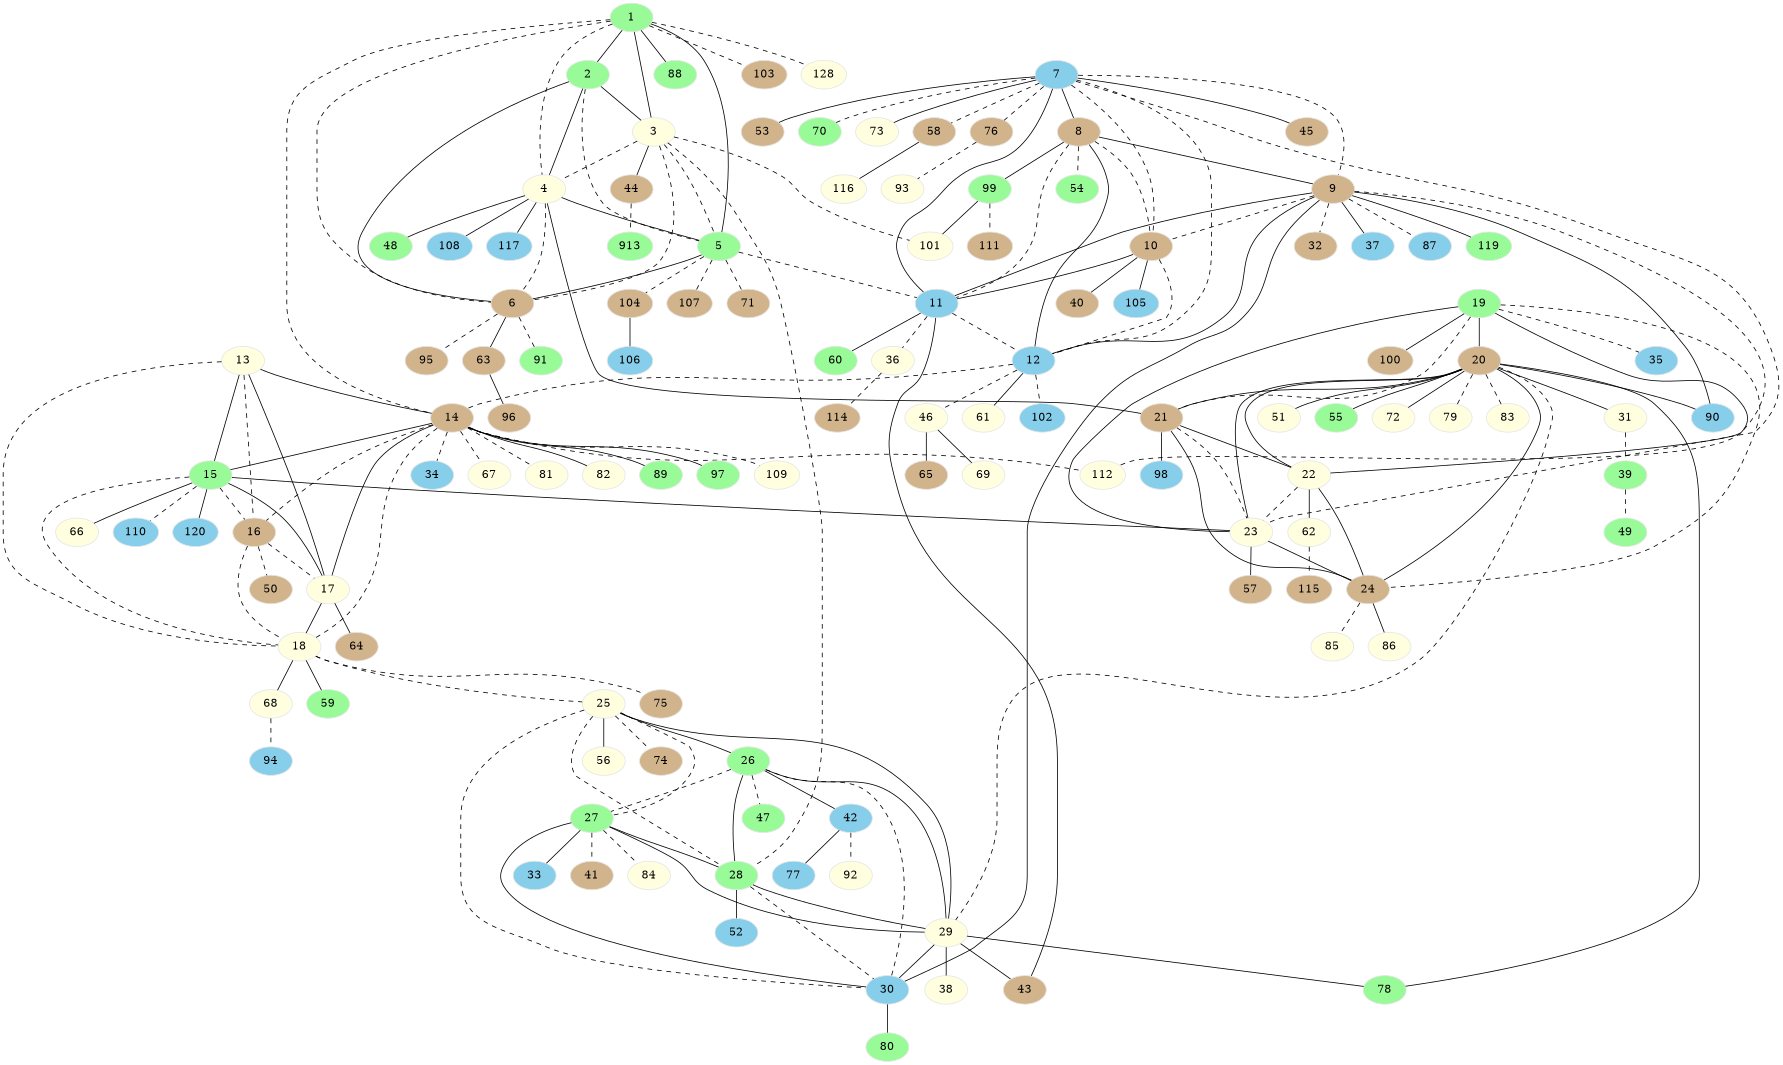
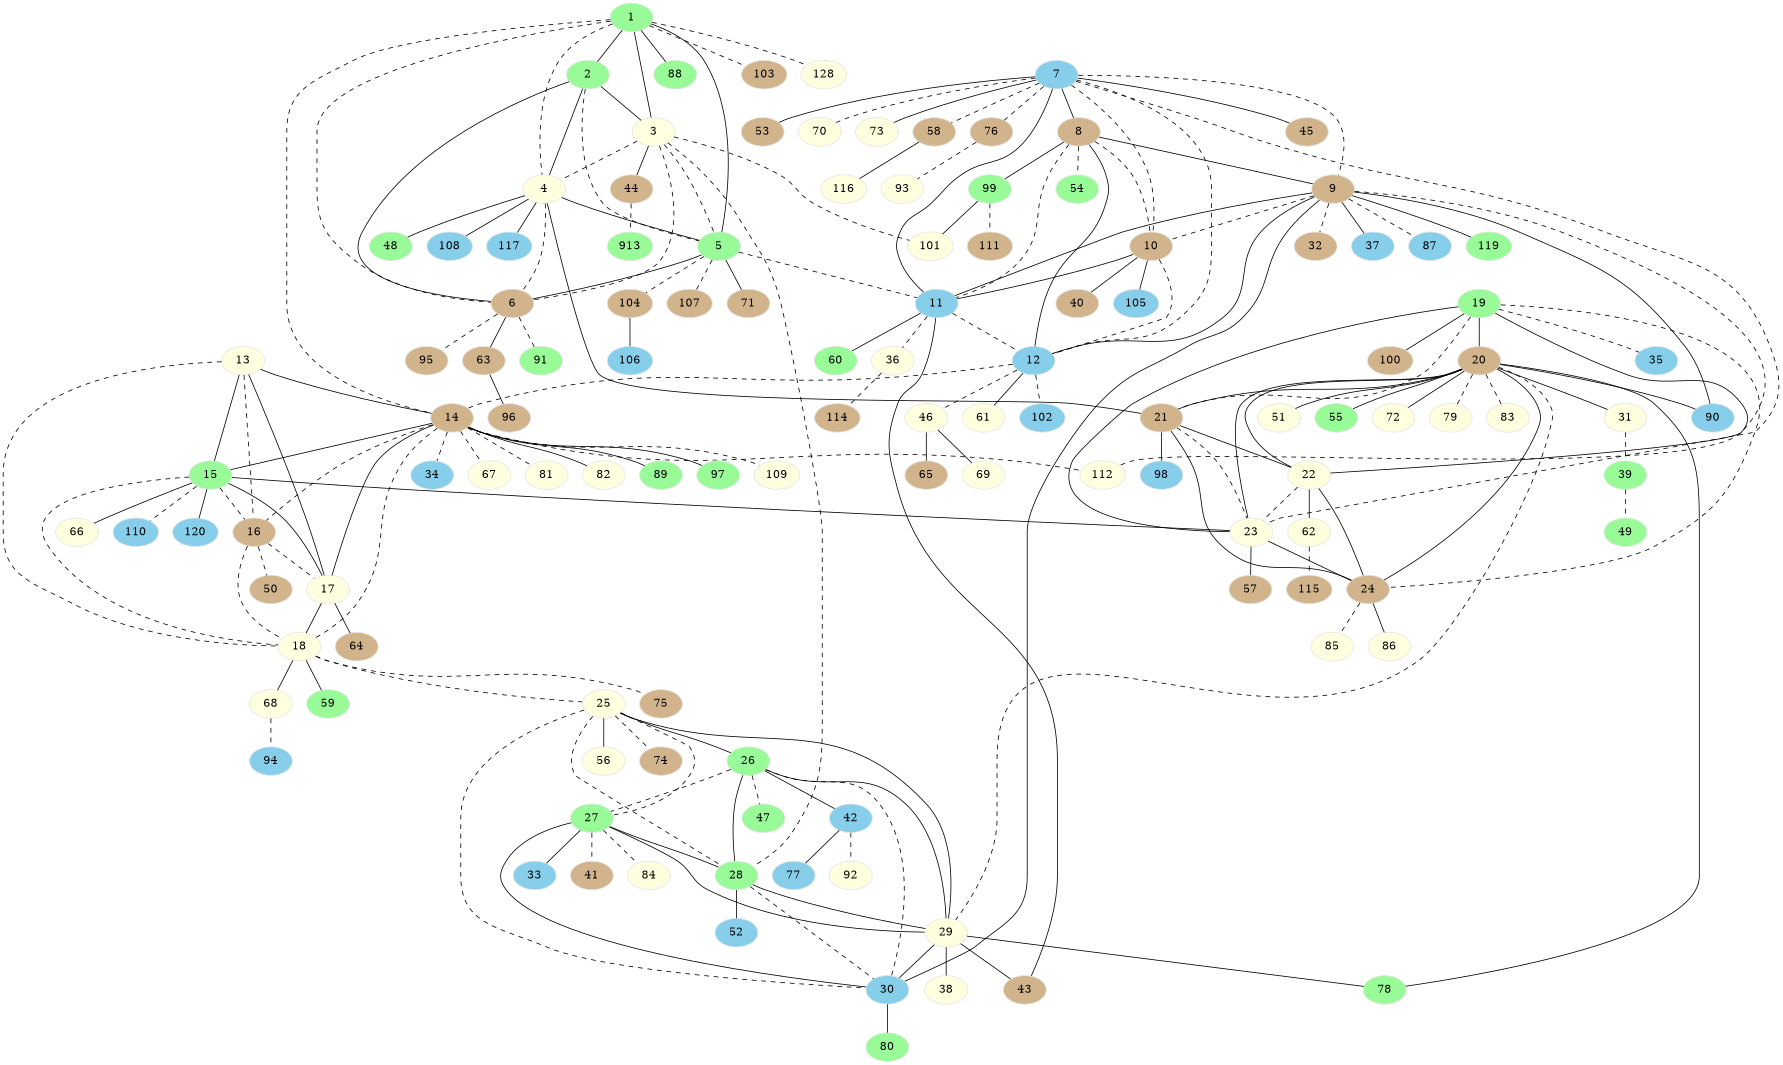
node "70": fillcolor palegreen -> lightyellow
edge "5" -- "71": style dashed -> solid
